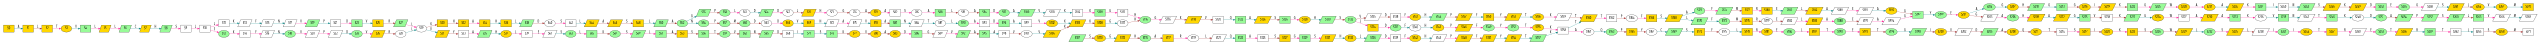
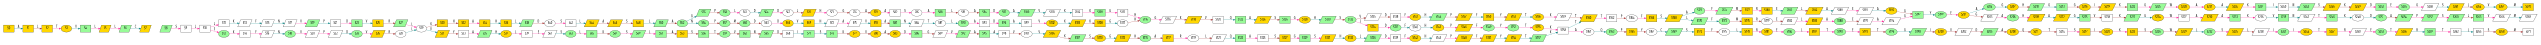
node "S994": label "S994" -> "S194"
edge "S7" -> "S8": removed, label "H"
edge "S104" -> "S105": now "S104" -> "S107"
